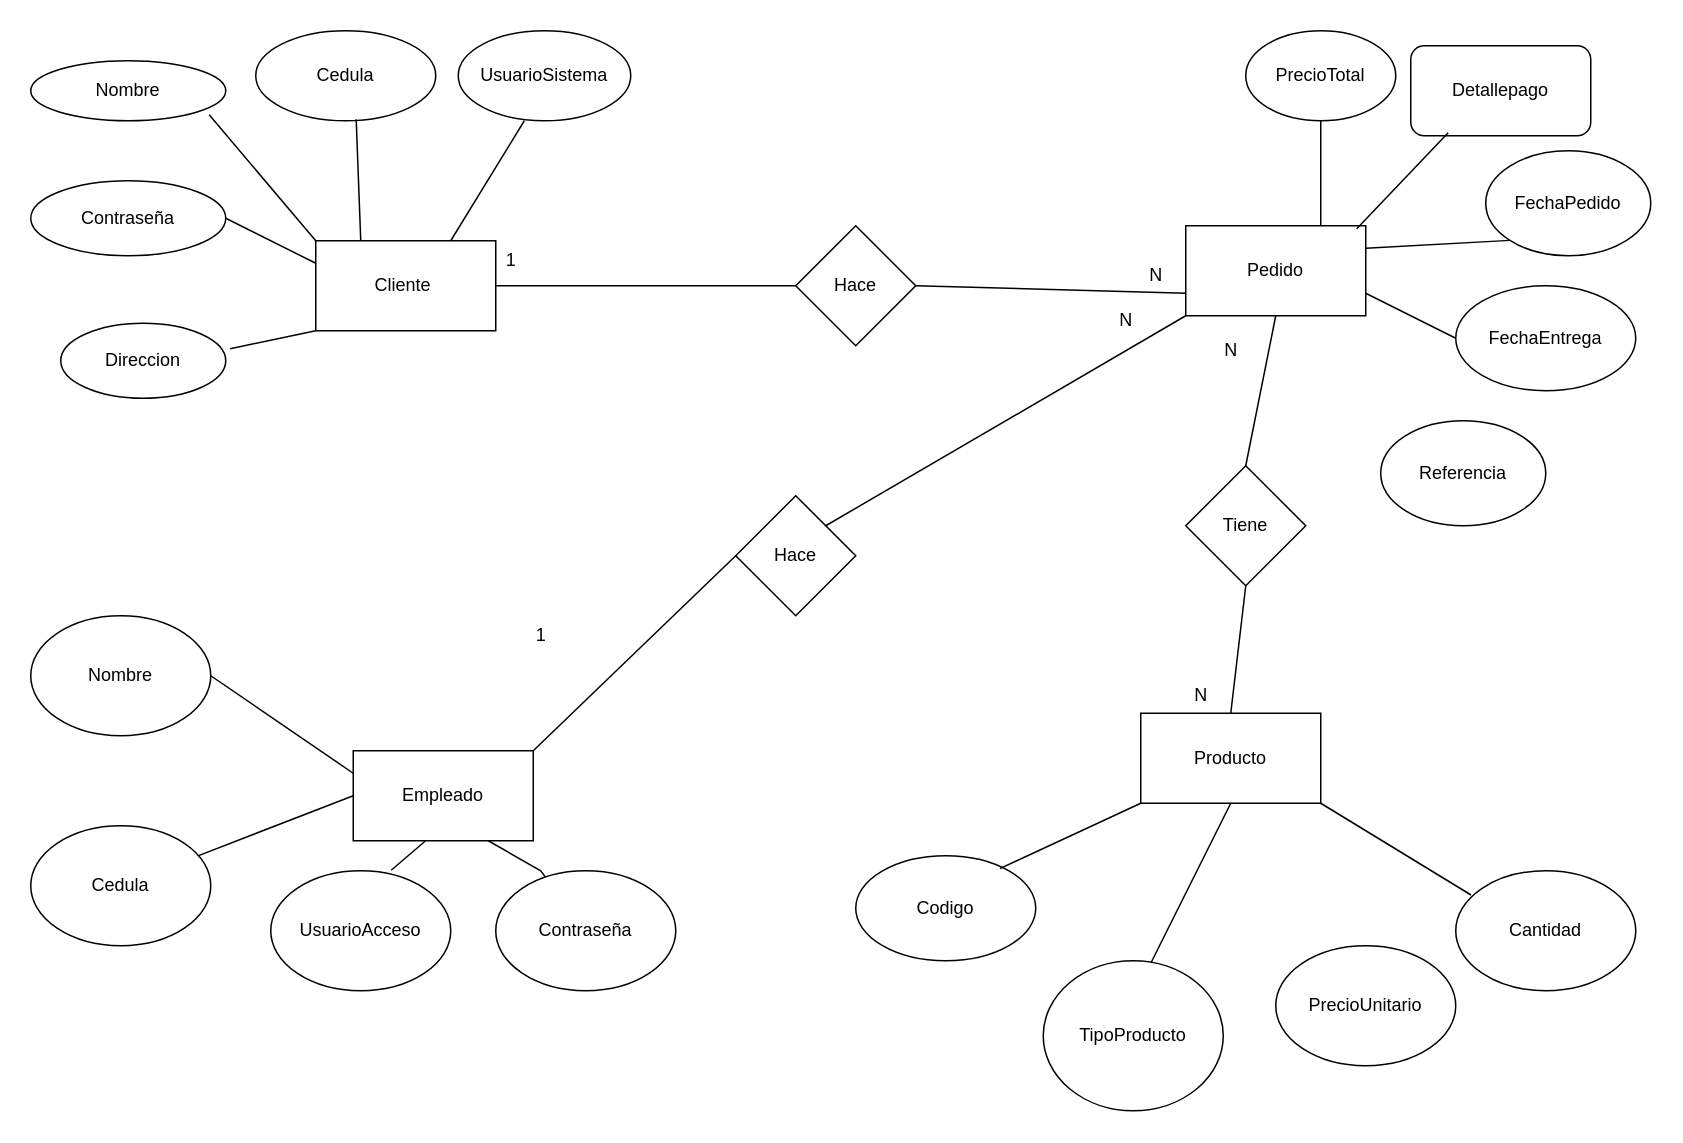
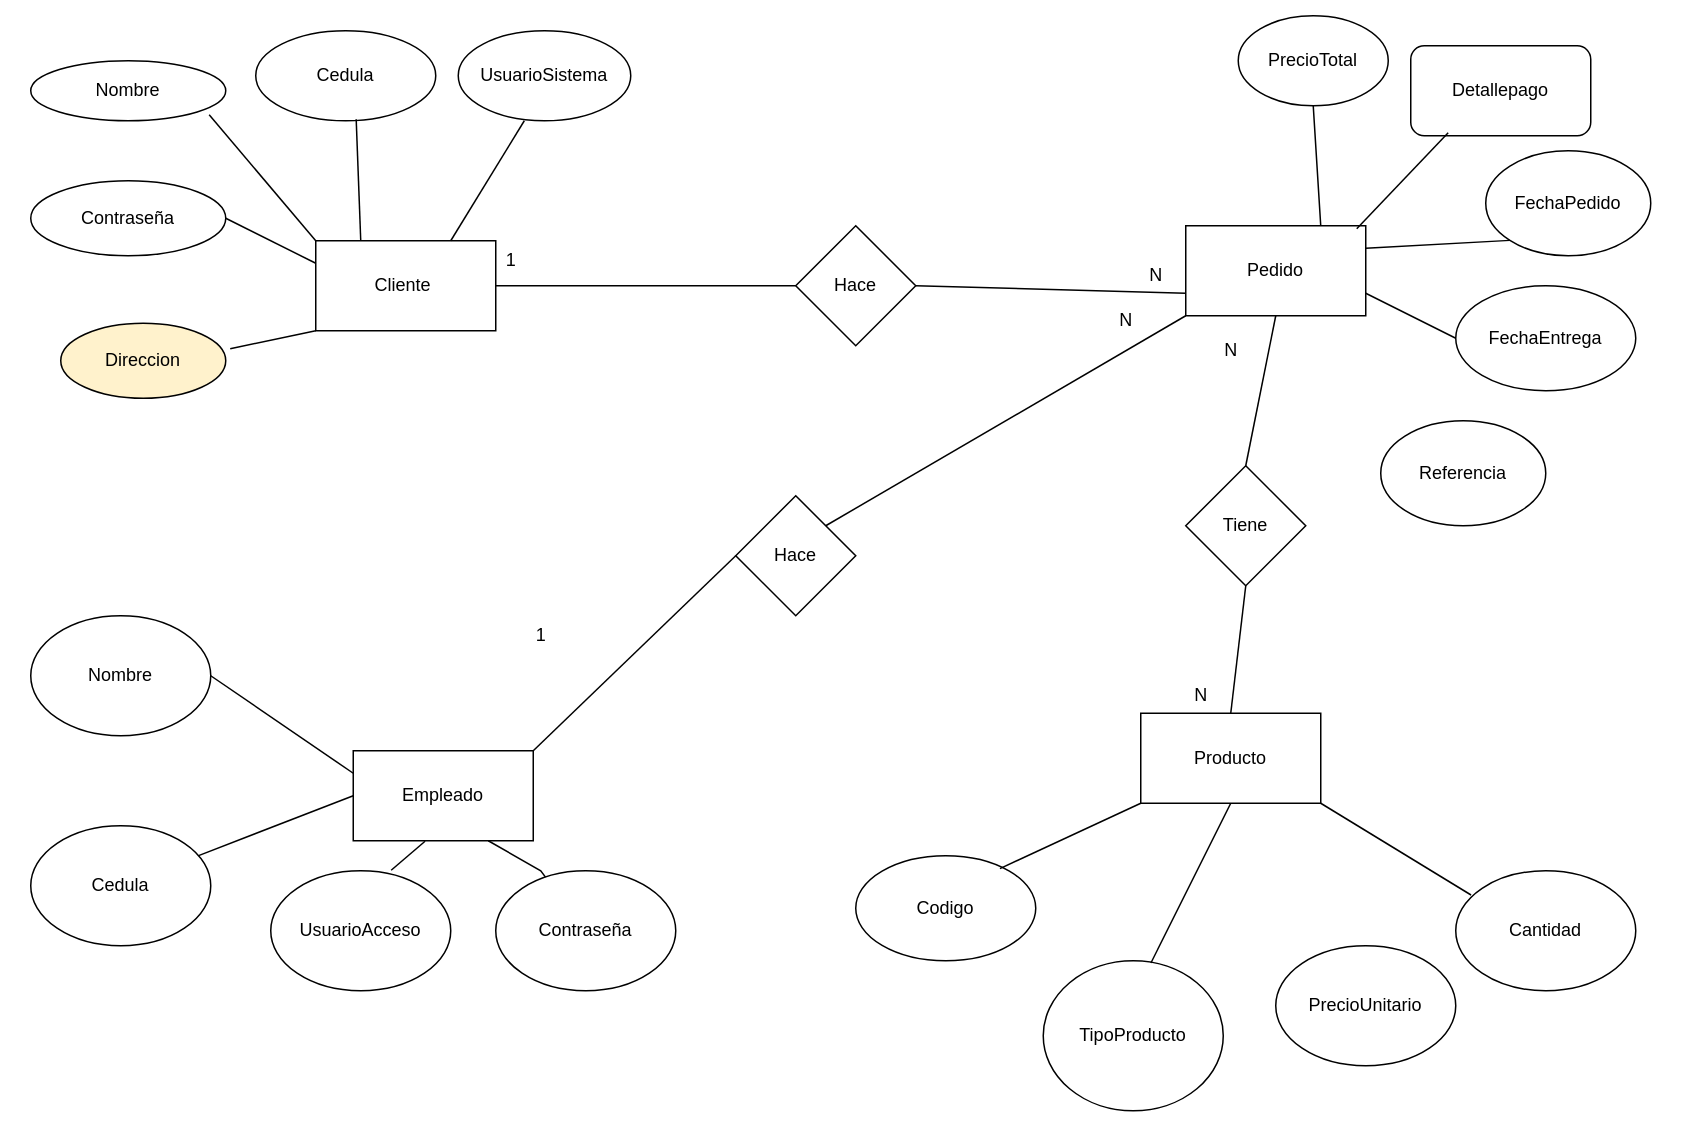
node "PrecioTotal": moved (1321, 76) -> (1313, 61)
node "Direccion": fillcolor #ffffff -> #fff2cc
